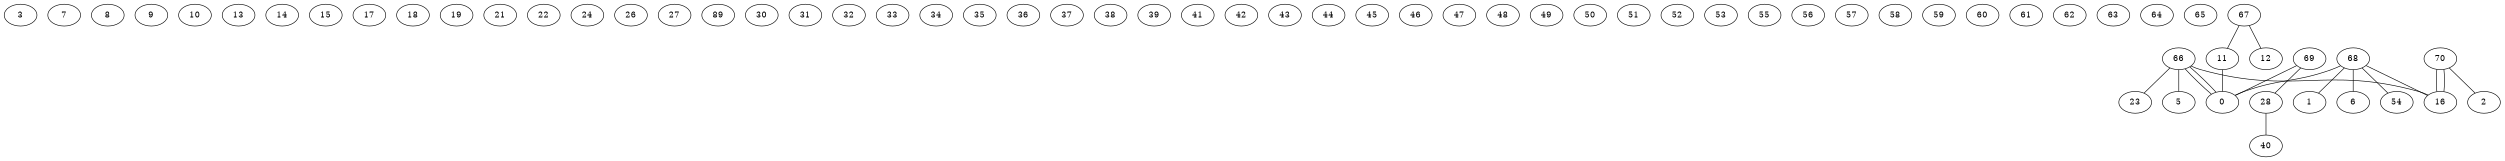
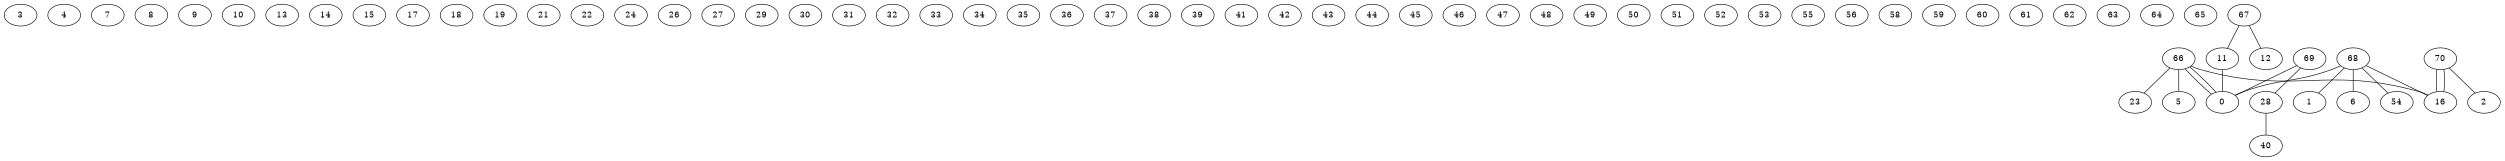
node "4": added
node "89": label "89" -> "29"
node "57": removed
